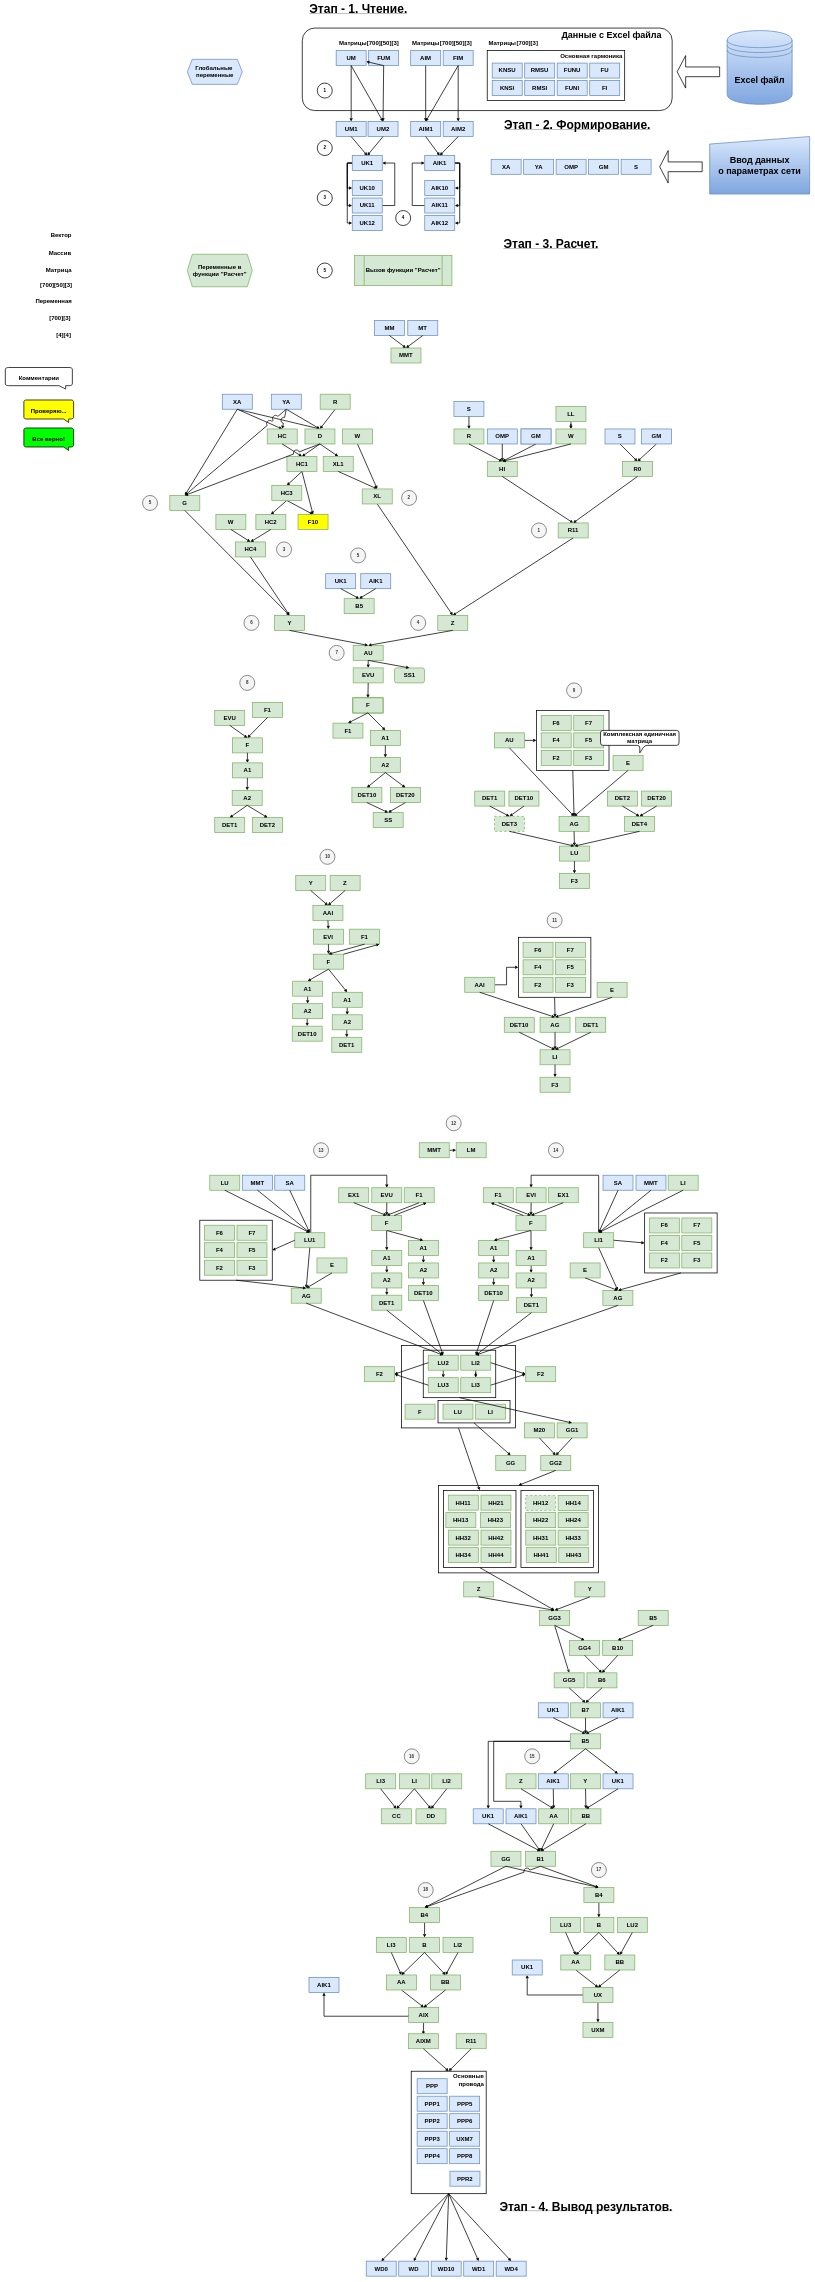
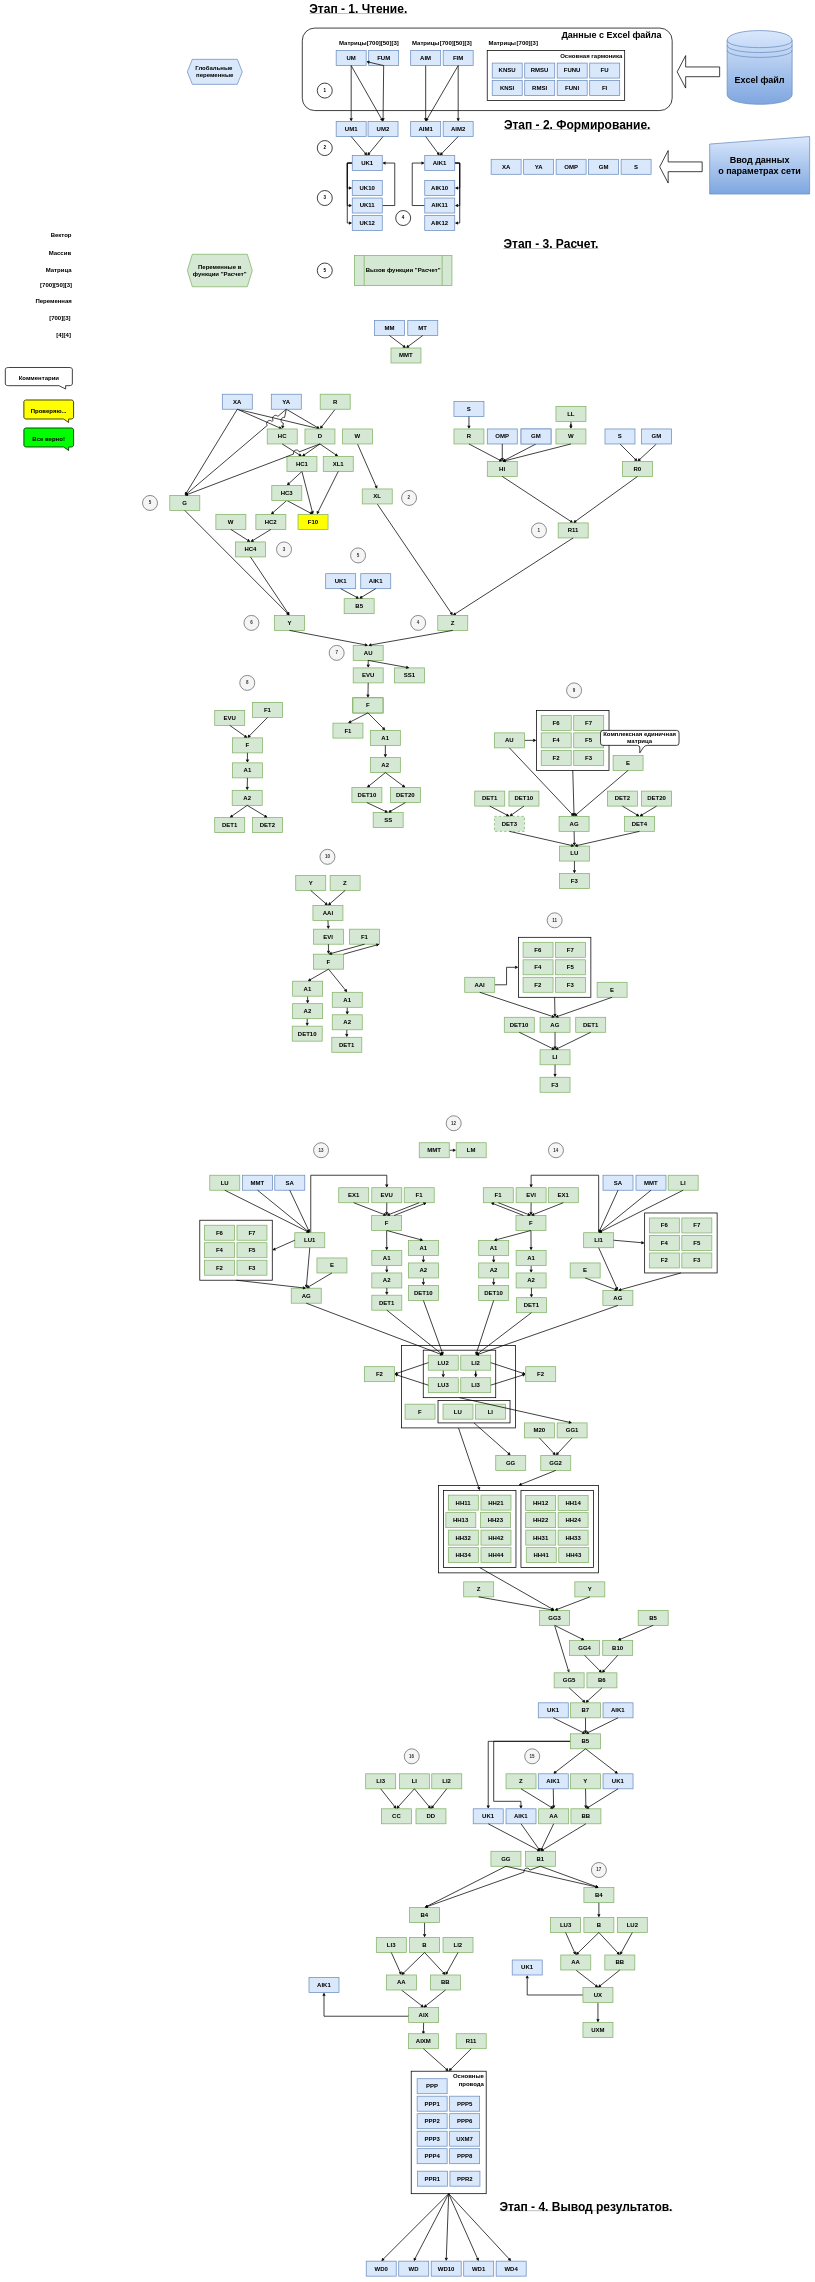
edge "XL1" -> "XL": now "XL1" -> "F10"
node "SS1": shape rounded rectangle -> rectangle
node "HH12": style dashed -> solid
node "18": removed
node "PPR1": added
